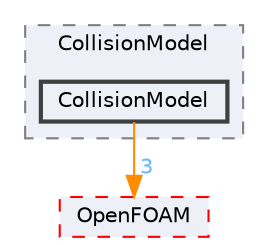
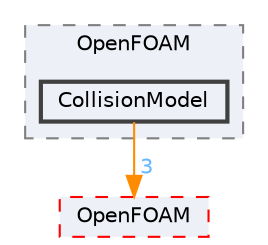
cluster "CollisionModel": label "CollisionModel" -> "OpenFOAM"
